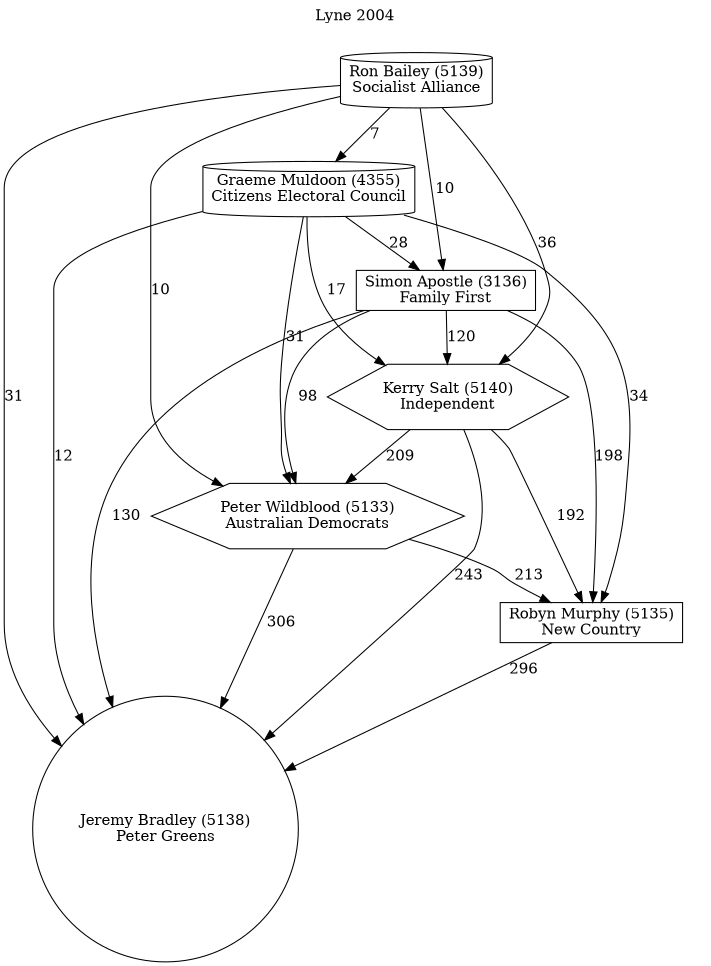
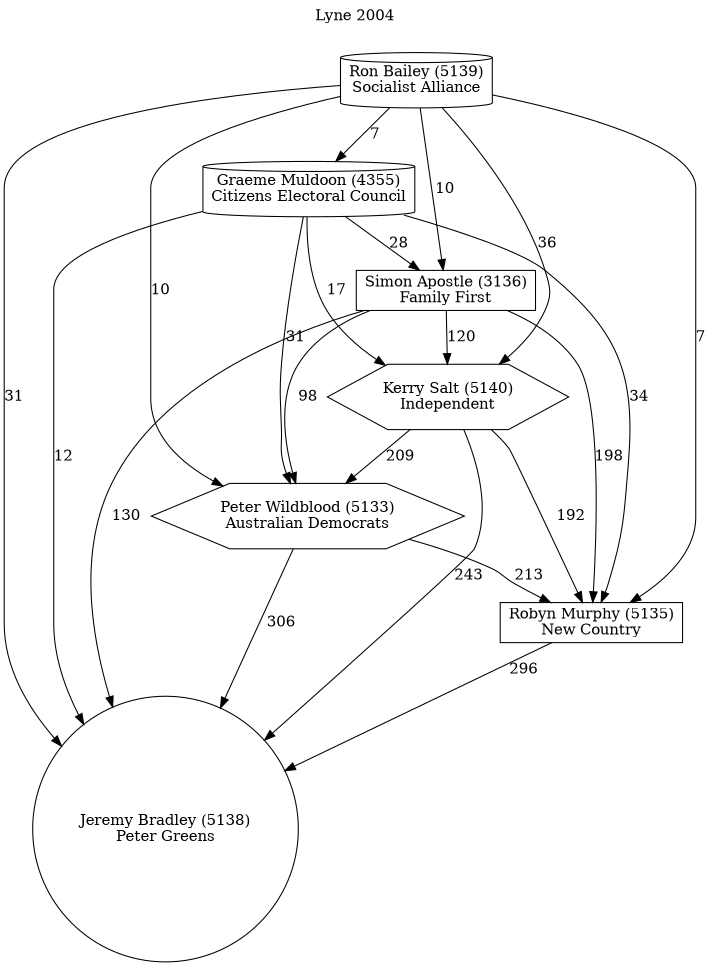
edge "Ron Bailey (5139) Socialist Alliance" -> "Robyn Murphy (5135) New Country": added, label "7"
